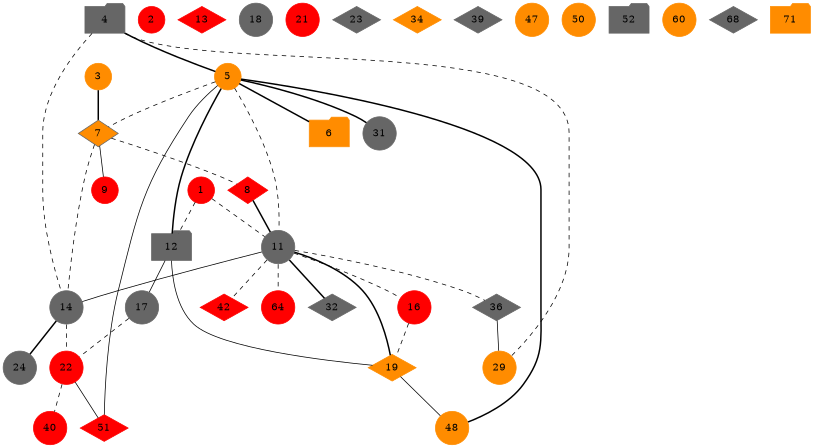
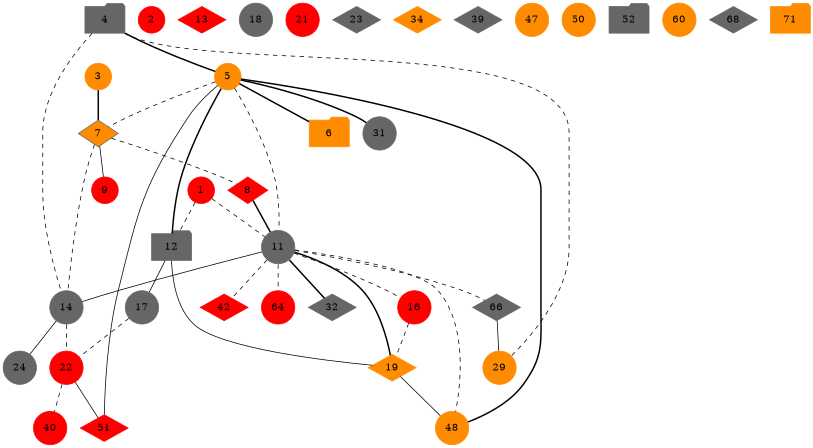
edge "11" -- "48": added
node "36": label "36" -> "66"
edge "14" -- "24": style bold -> solid
